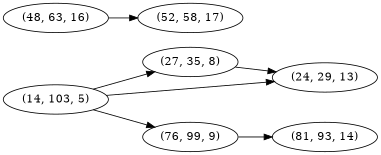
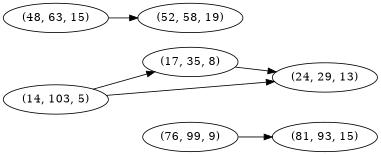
node "(48, 63, 16)": label "(48, 63, 16)" -> "(48, 63, 15)"
node "(52, 58, 17)": label "(52, 58, 17)" -> "(52, 58, 19)"
node "(27, 35, 8)": label "(27, 35, 8)" -> "(17, 35, 8)"
edge "(14, 103, 5)" -> "(76, 99, 9)": removed
node "(81, 93, 14)": label "(81, 93, 14)" -> "(81, 93, 15)"
